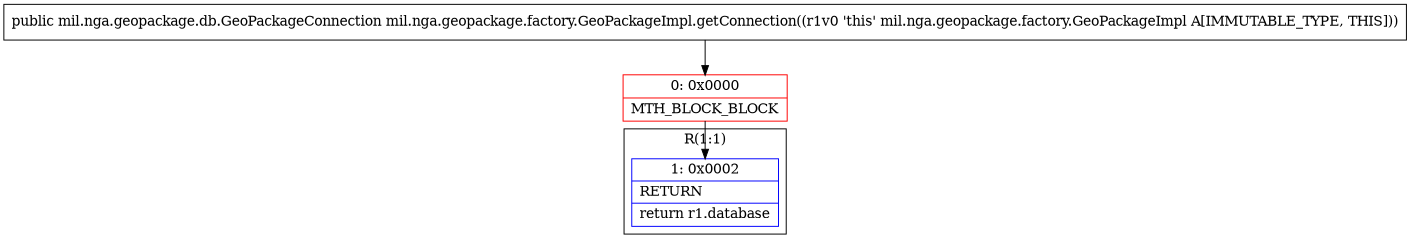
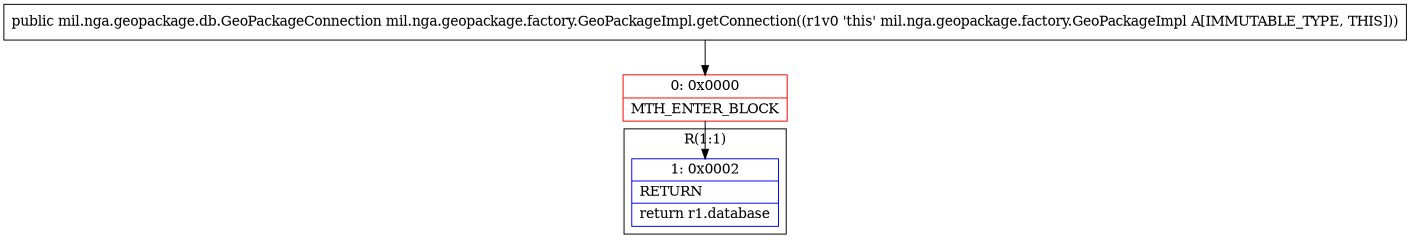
node "0: 0x0000": text "MTH_BLOCK_BLOCK" -> "MTH_ENTER_BLOCK"
